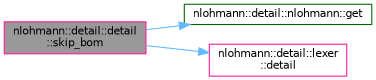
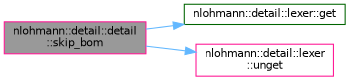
node "nlohmann::detail::nlohmann::get": label "nlohmann::detail::nlohmann::get" -> "nlohmann::detail::lexer::get"
node "nlohmann::detail::lexer ::detail": label "nlohmann::detail::lexer ::detail" -> "nlohmann::detail::lexer ::unget"
